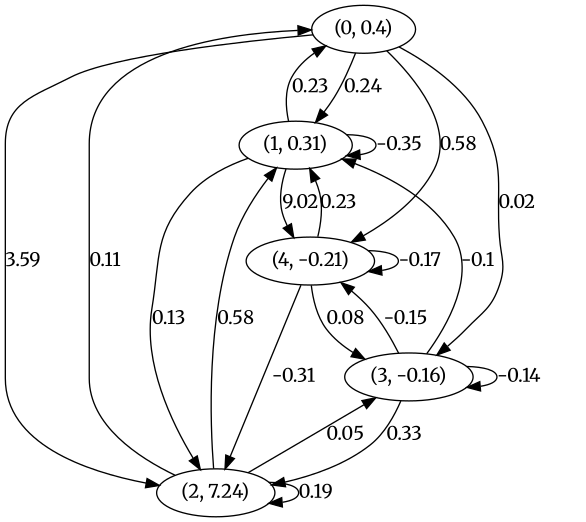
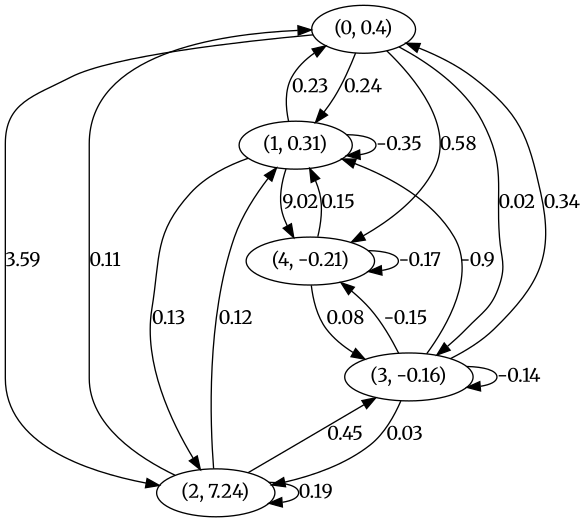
edge "(3, -0.16)" -> "(0, 0.4)": added, label "0.34"
edge "(4, -0.21)" -> "(1, 0.31)": label "0.23" -> "0.15"
edge "(3, -0.16)" -> "(1, 0.31)": label "-0.1" -> "-0.9"
edge "(2, 7.24)" -> "(1, 0.31)": label "0.58" -> "0.12"
edge "(4, -0.21)" -> "(2, 7.24)": removed, label "-0.31"
edge "(2, 7.24)" -> "(3, -0.16)": label "0.05" -> "0.45"
edge "(3, -0.16)" -> "(2, 7.24)": label "0.33" -> "0.03"
